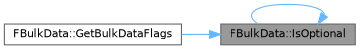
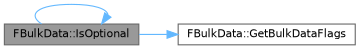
edge "FBulkData::GetBulkDataFlags" -> "FBulkData::IsOptional": reversed
